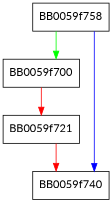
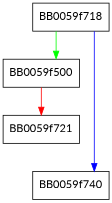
node "BB0059f758": label "BB0059f758" -> "BB0059f718"
node "BB0059f700": label "BB0059f700" -> "BB0059f500"
edge "BB0059f721" -> "BB0059f740": removed
